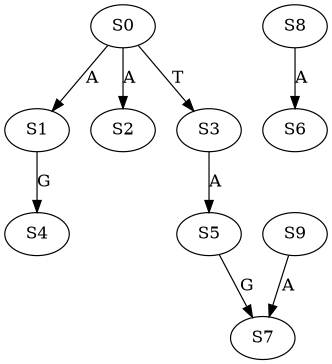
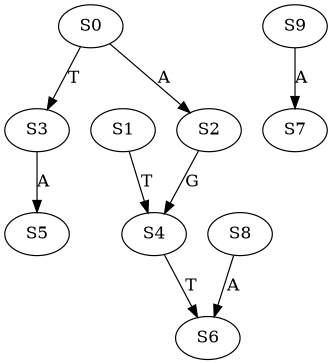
edge "S0" -> "S1": removed, label "A"
edge "S2" -> "S4": added, label "G"
edge "S1" -> "S4": label "G" -> "T"
edge "S4" -> "S6": added, label "T"
edge "S5" -> "S7": removed, label "G"
